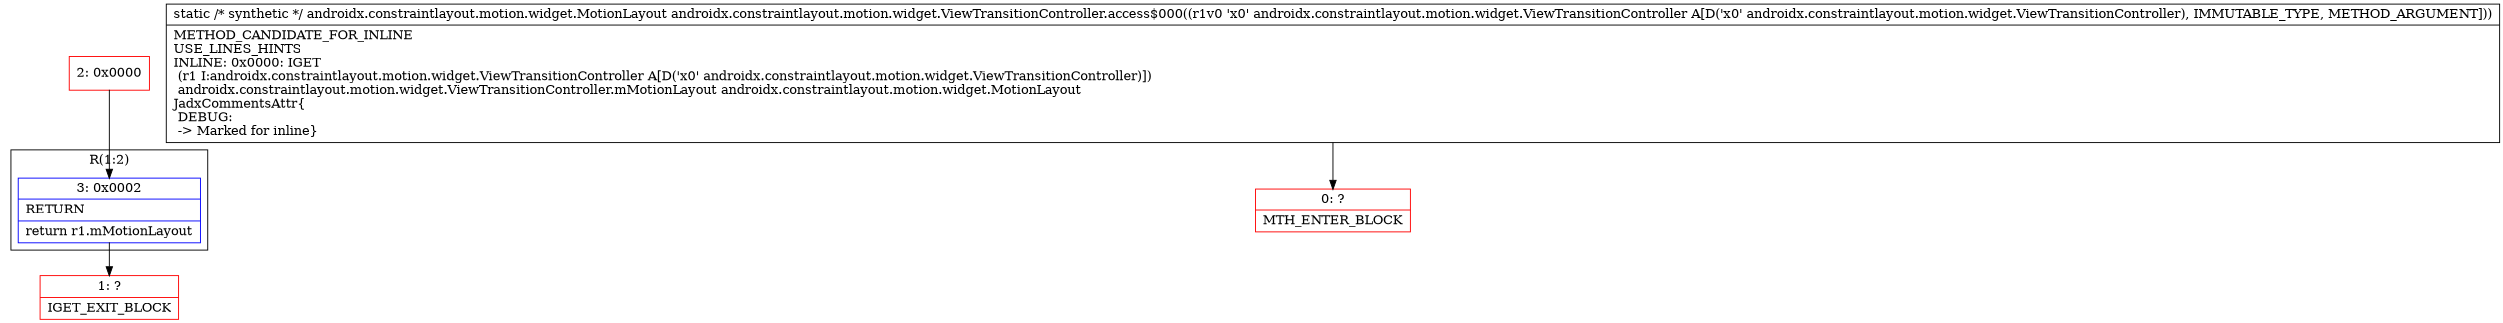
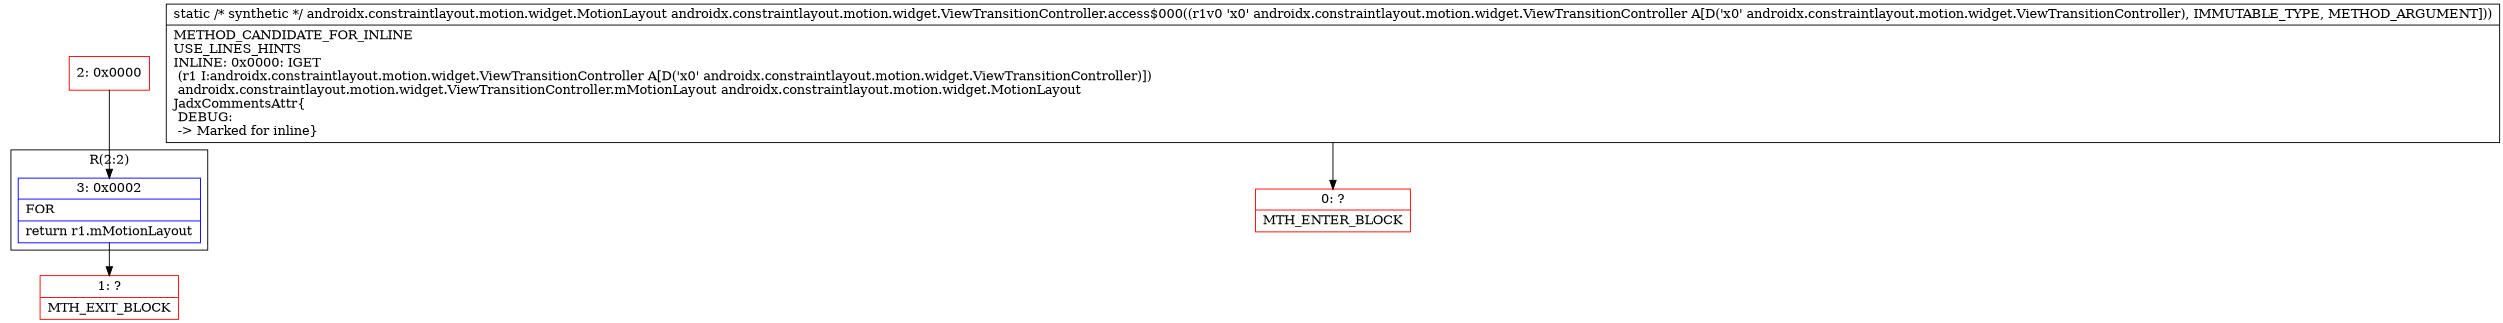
cluster "R(1:2)": label "R(1:2)" -> "R(2:2)"
node "3: 0x0002": text "RETURN" -> "FOR"
node "1: ?": text "IGET_EXIT_BLOCK" -> "MTH_EXIT_BLOCK"
